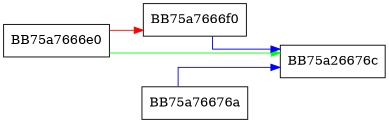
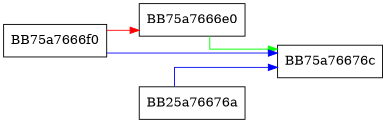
edge "BB75a7666e0" -> "BB75a7666f0": reversed
node "BB75a26676c": label "BB75a26676c" -> "BB75a76676c"
node "BB75a76676a": label "BB75a76676a" -> "BB25a76676a"
